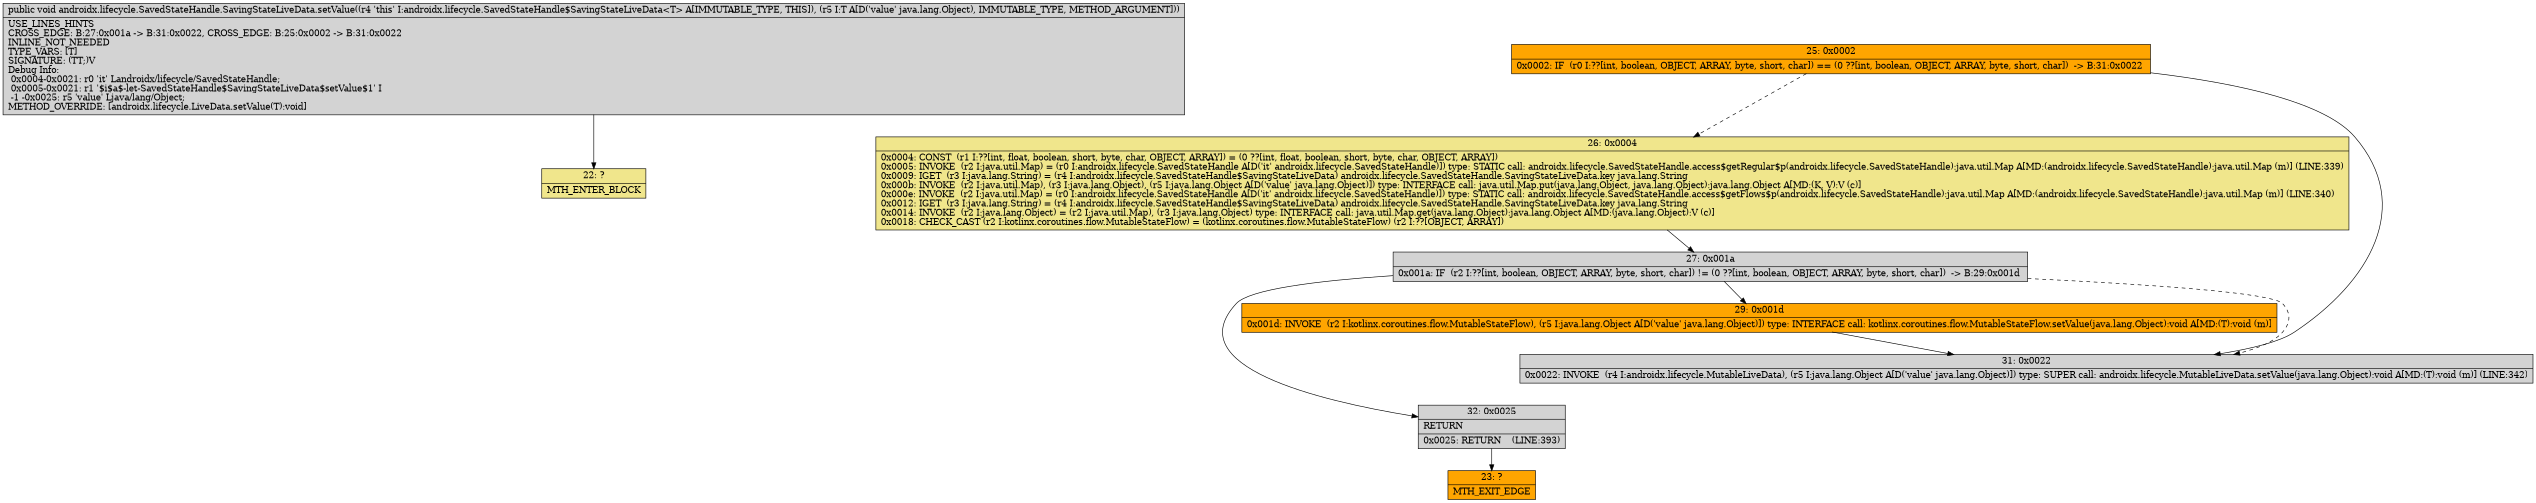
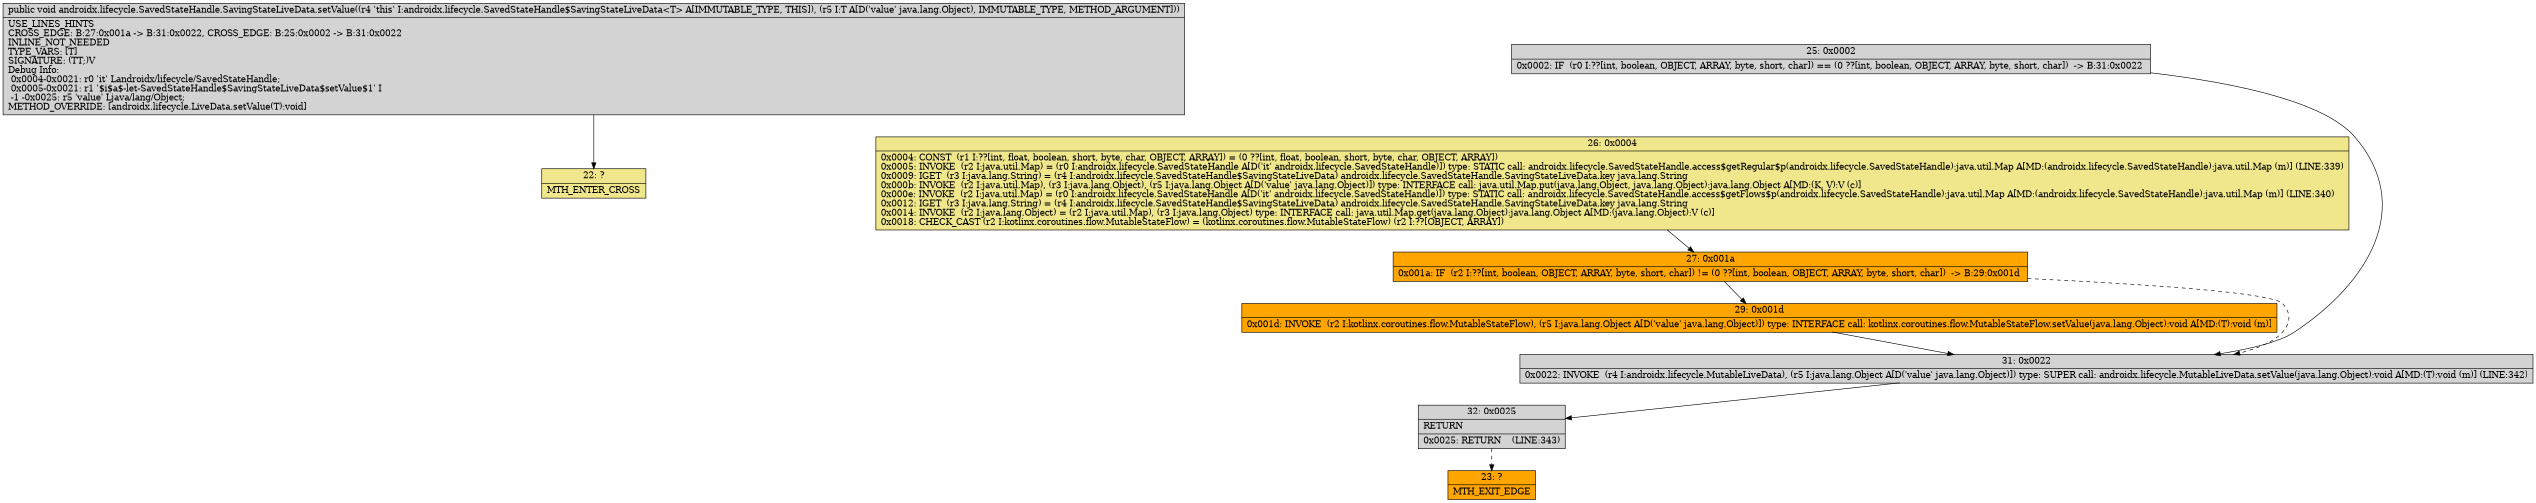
node "25: 0x0002": fillcolor orange -> lightgrey
edge "25: 0x0002" -> "26: 0x0004": removed
node "22: ?": text "MTH_ENTER_BLOCK" -> "MTH_ENTER_CROSS"
node "27: 0x001a": fillcolor lightgrey -> orange
edge "27: 0x001a" -> "32: 0x0025": now "31: 0x0022" -> "32: 0x0025"
node "32: 0x0025": text "0x0025: RETURN    (LINE:393)" -> "0x0025: RETURN    (LINE:343)"
edge "32: 0x0025" -> "23: ?": style solid -> dashed
